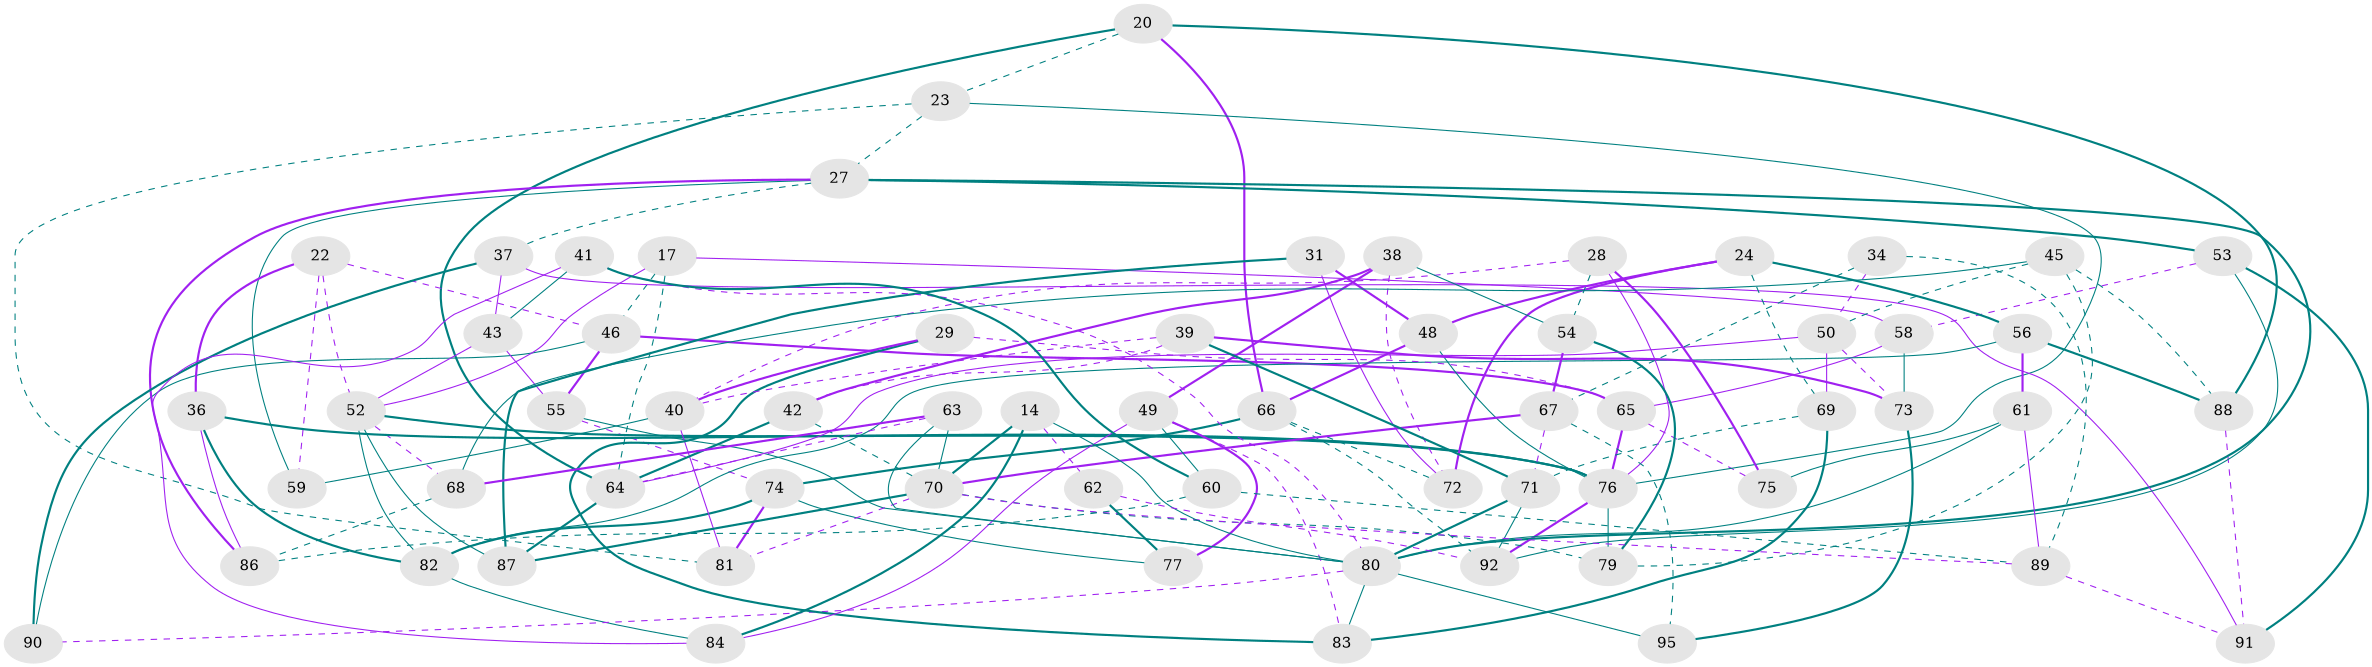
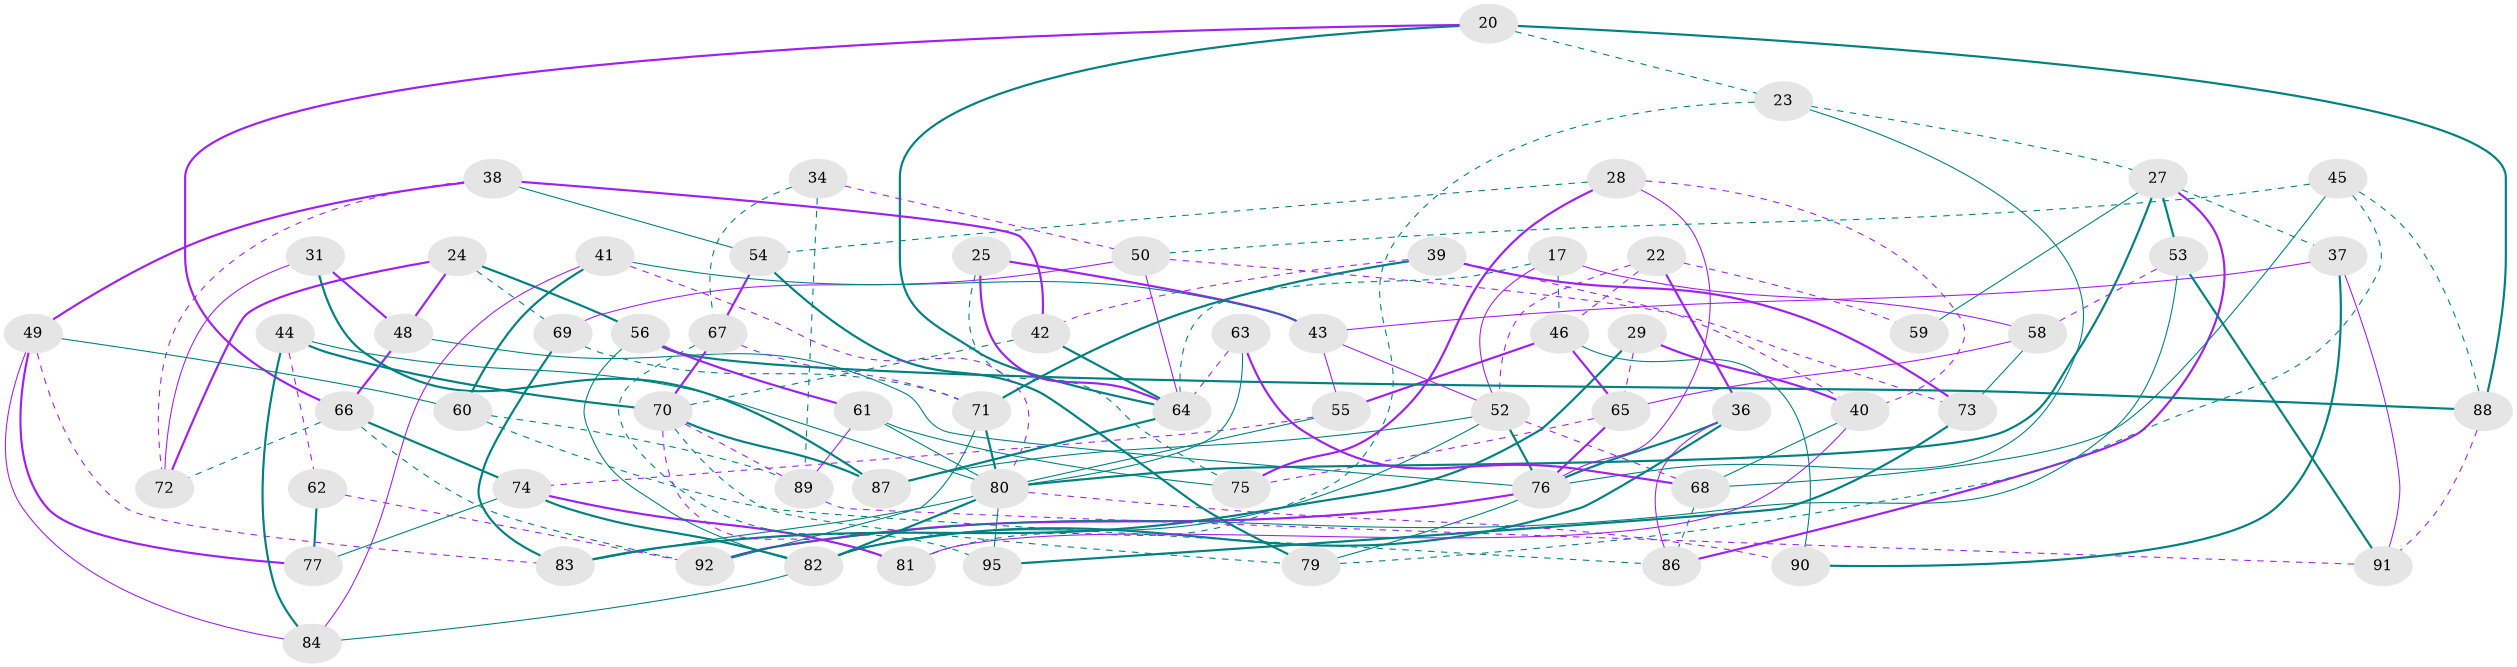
node "25": added
node "14": label "14" -> "44"
edge "63" -- "70": removed
edge "40" -- "59": now "40" -- "68"
edge "80" -- "82": added
